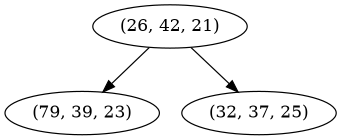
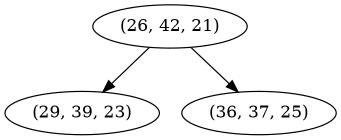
node "(79, 39, 23)": label "(79, 39, 23)" -> "(29, 39, 23)"
node "(32, 37, 25)": label "(32, 37, 25)" -> "(36, 37, 25)"
